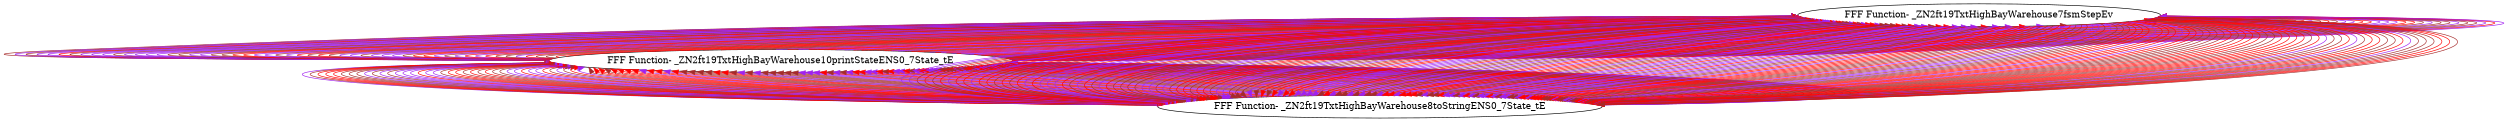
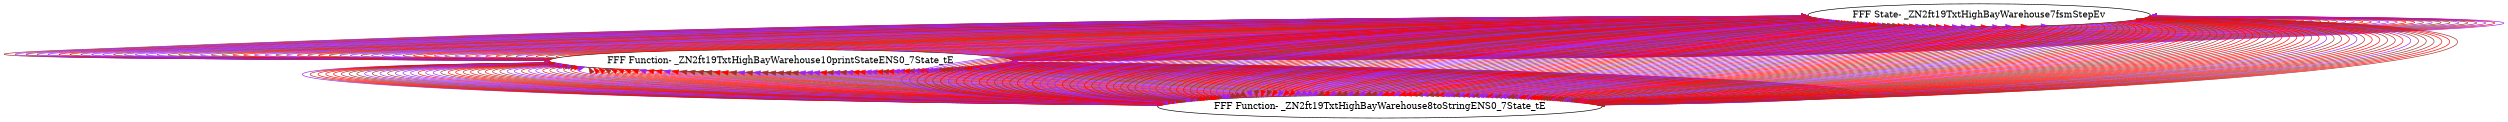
node "FFF Function- _ZN2ft19TxtHighBayWarehouse7fsmStepEv": label "FFF Function- _ZN2ft19TxtHighBayWarehouse7fsmStepEv" -> "FFF State- _ZN2ft19TxtHighBayWarehouse7fsmStepEv"
